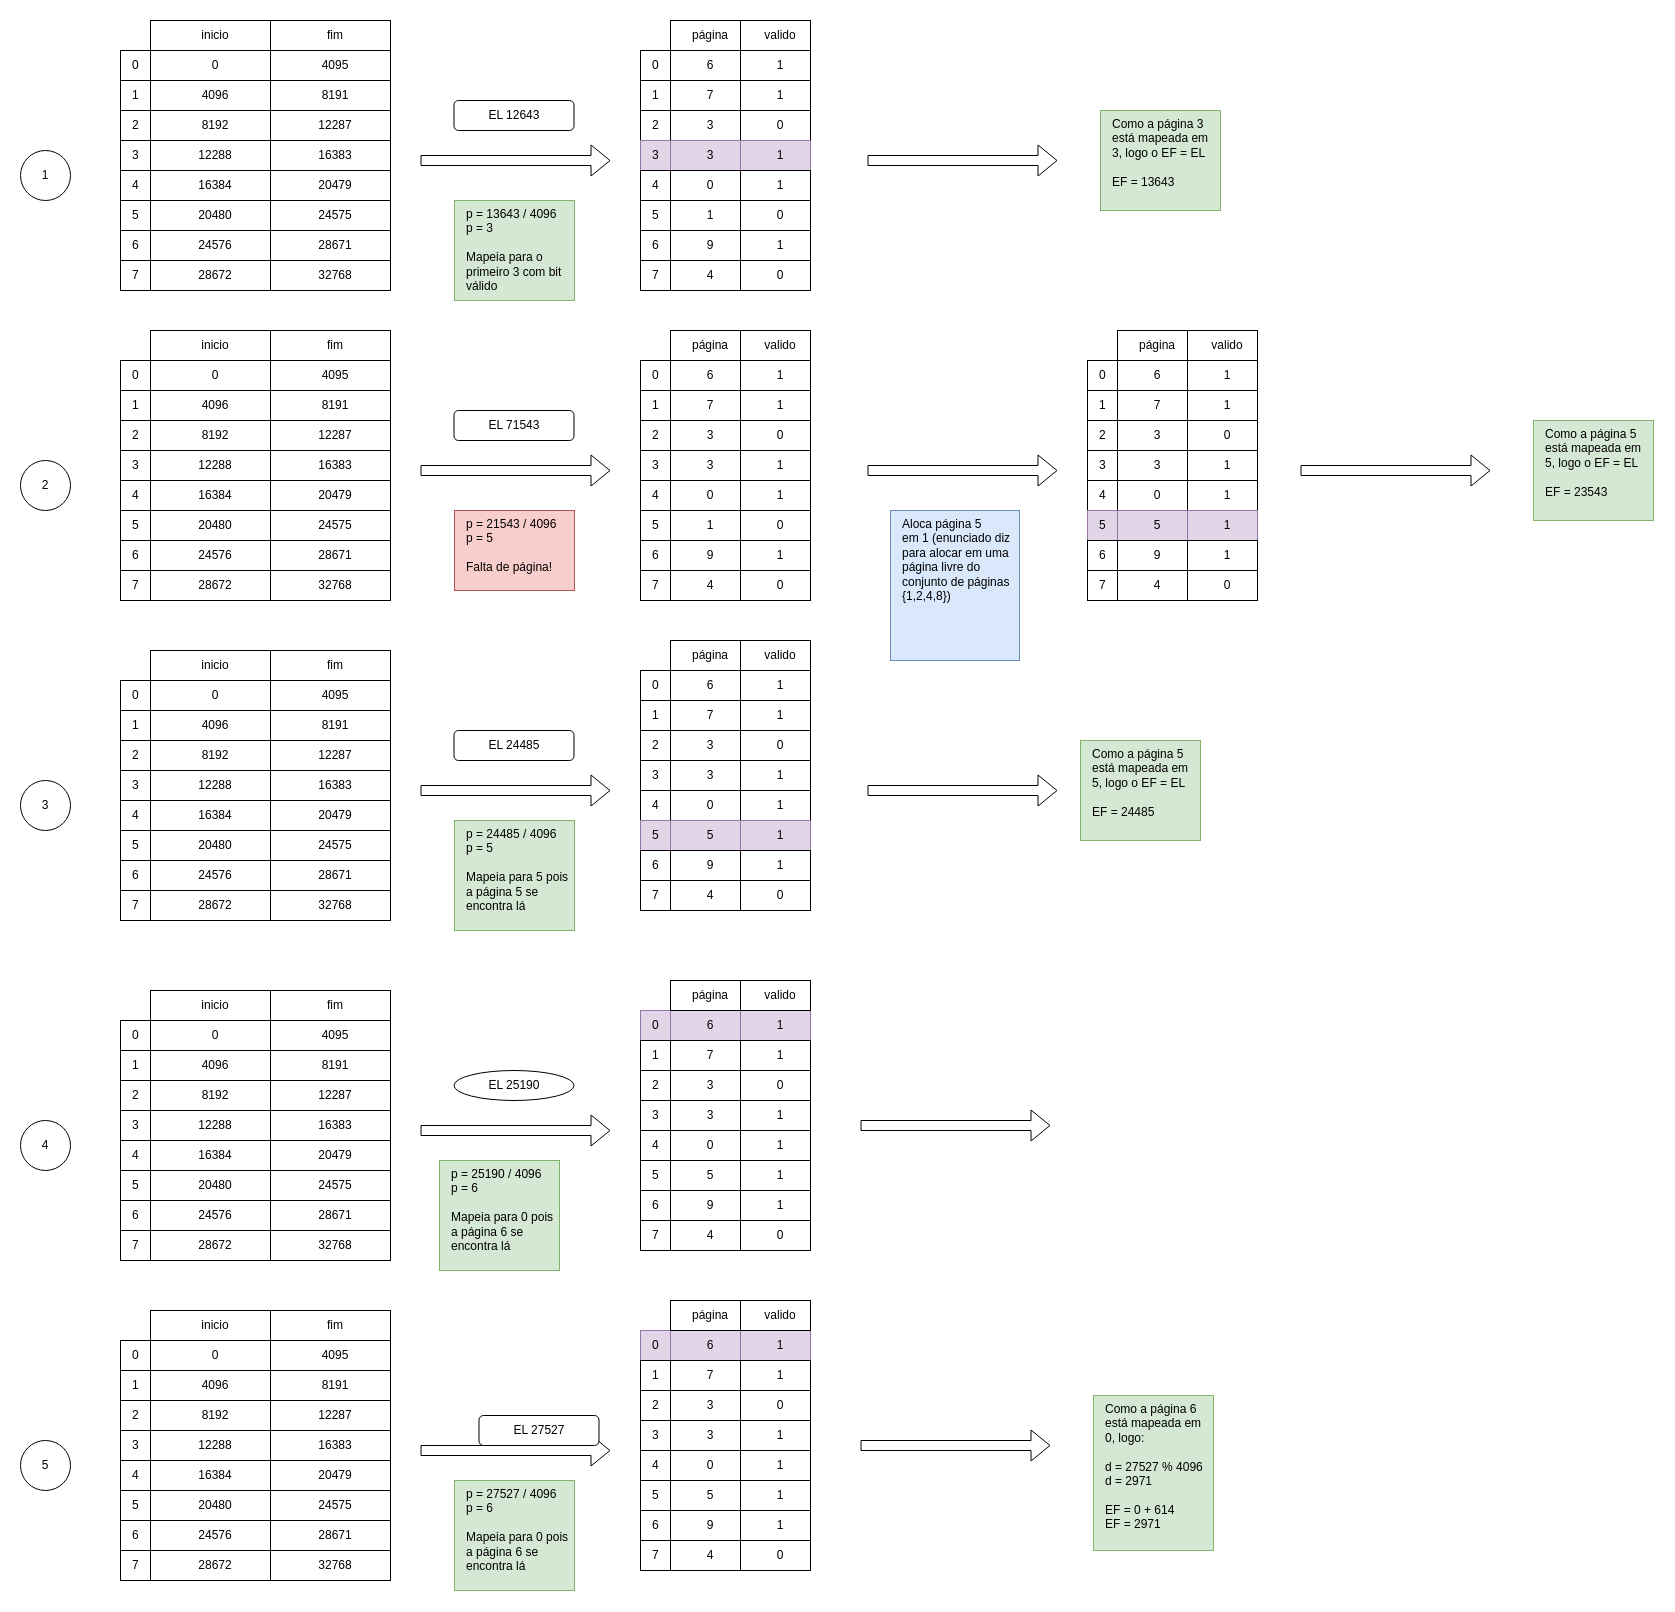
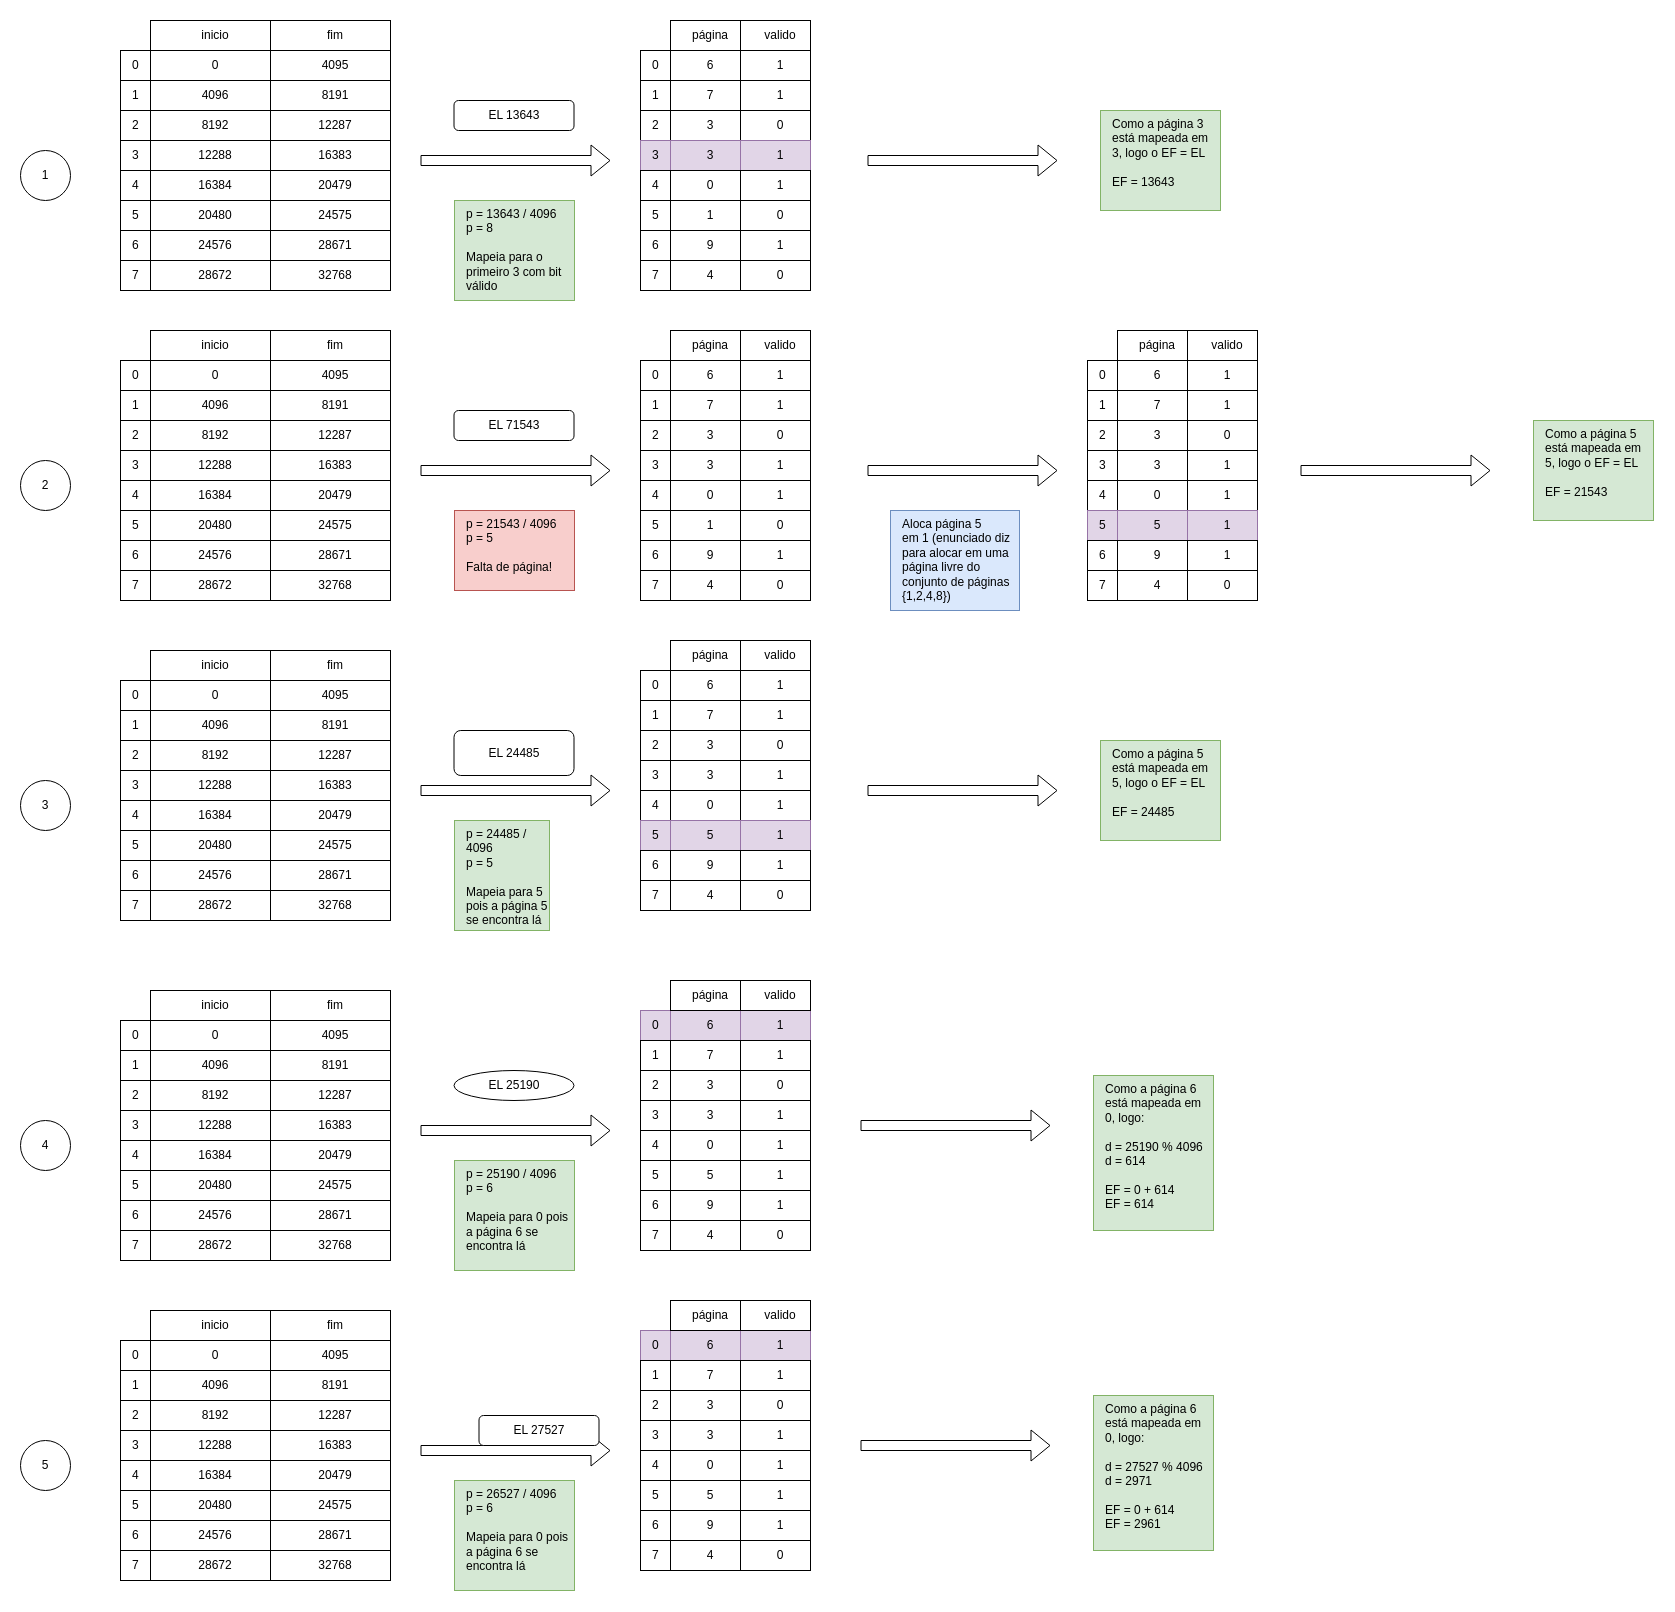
node "EL 12643": label "EL 12643" -> "EL 13643"
node "p = 13643 / 4096 p = 3 Mapeia para o primeiro 3 com bit válido": label "p = 13643 / 4096 p = 3 Mapeia para o primeiro 3 com bit válido" -> "p = 13643 / 4096 p = 8 Mapeia para o primeiro 3 com bit válido"
node "Como a página 5 está mapeada em 5, logo o EF = EL EF = 23543": label "Como a página 5 está mapeada em 5, logo o EF = EL EF = 23543" -> "Como a página 5 está mapeada em 5, logo o EF = EL EF = 21543"
node "Aloca página 5 em 1 (enunciado diz para alocar em uma página livre do conjunto de páginas {1,2,4,8})": size 129x150 -> 129x100
node "EL 24485": size 120x30 -> 120x45
node "Como a página 5 está mapeada em 5, logo o EF = EL EF = 24485": moved (1141, 791) -> (1161, 791)
node "p = 24485 / 4096 p = 5 Mapeia para 5 pois a página 5 se encontra lá": size 120x110 -> 95x110
node "Como a página 6 está mapeada em 0, logo: d = 25190 % 4096 d = 614 EF = 0 + 614 EF = 614": added
node "p = 25190 / 4096 p = 6 Mapeia para 0 pois a página 6 se encontra lá": moved (500, 1216) -> (515, 1216)
node "Como a página 6 está mapeada em 0, logo: d = 27527 % 4096 d = 2971 EF = 0 + 614 EF = 2971": label "Como a página 6 está mapeada em 0, logo: d = 27527 % 4096 d = 2971 EF = 0 + 614 EF = 2971" -> "Como a página 6 está mapeada em 0, logo: d = 27527 % 4096 d = 2971 EF = 0 + 614 EF = 2961"
node "p = 27527 / 4096 p = 6 Mapeia para 0 pois a página 6 se encontra lá": label "p = 27527 / 4096 p = 6 Mapeia para 0 pois a página 6 se encontra lá" -> "p = 26527 / 4096 p = 6 Mapeia para 0 pois a página 6 se encontra lá"
